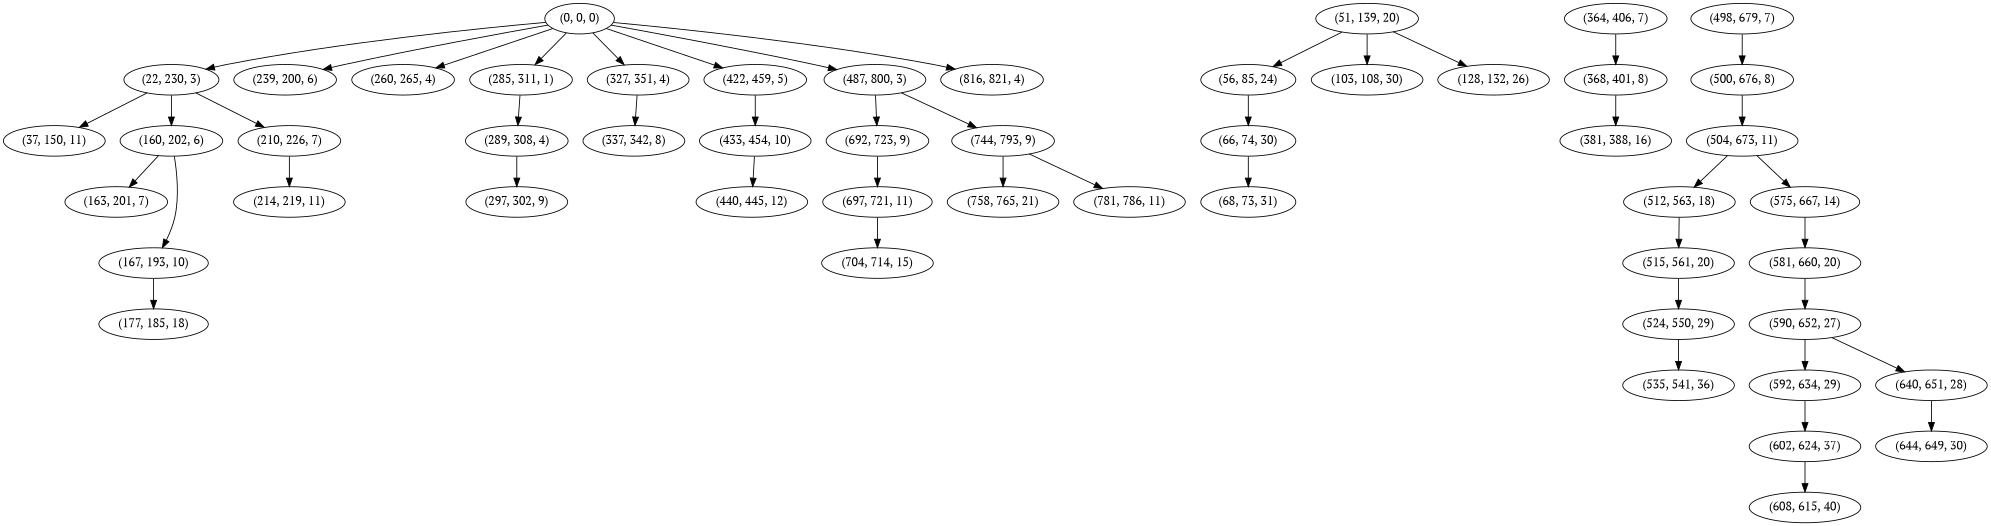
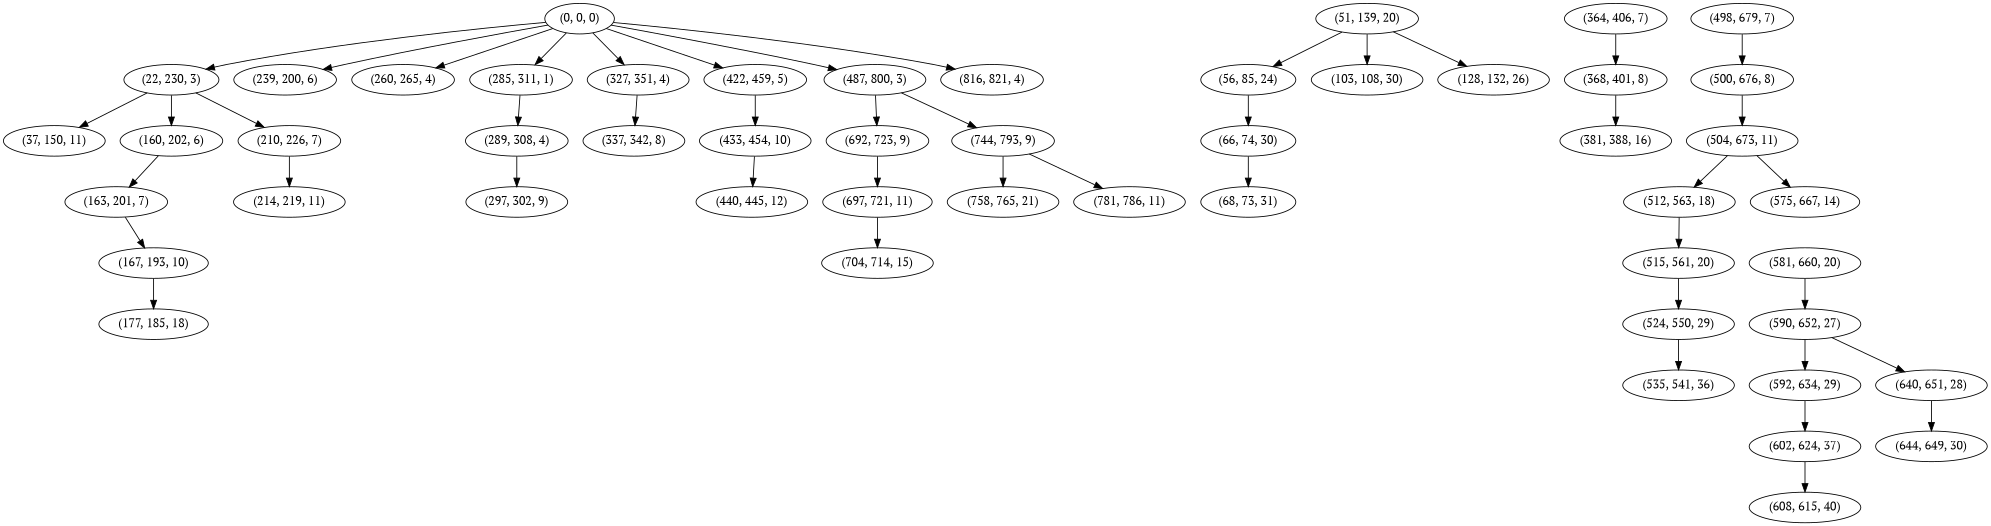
edge "(160, 202, 6)" -> "(167, 193, 10)": now "(163, 201, 7)" -> "(167, 193, 10)"
edge "(575, 667, 14)" -> "(581, 660, 20)": removed
